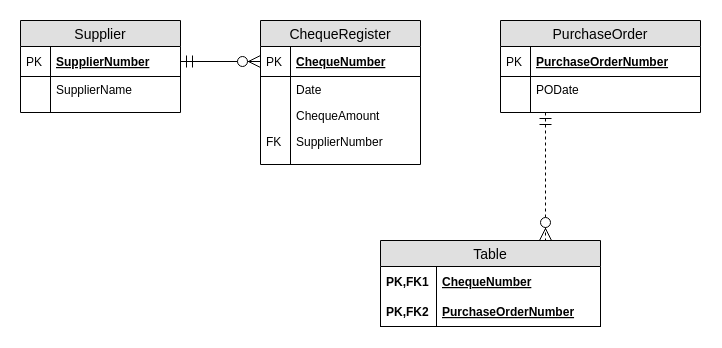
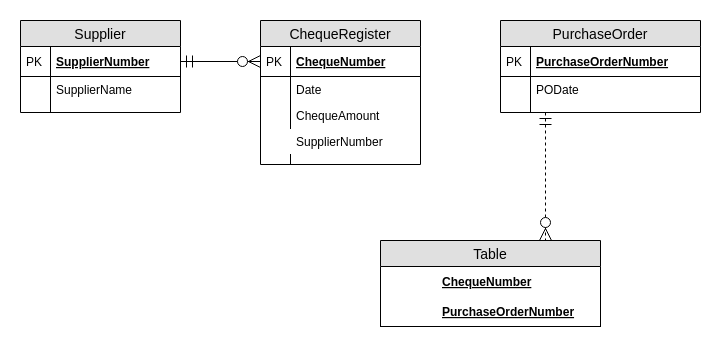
node "FK": removed
node "PK,FK1": removed
node "PK,FK2": removed
